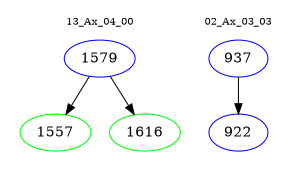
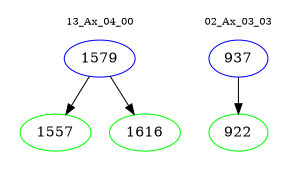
node "922": color blue -> green
